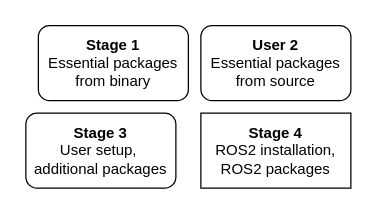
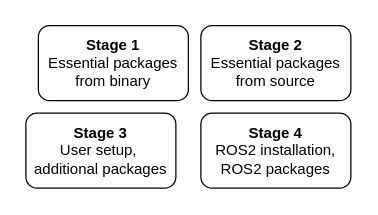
node "User 2 Essential packages from source": label "User 2 Essential packages from source" -> "Stage 2 Essential packages from source"
node "Stage 4 ROS2 installation, ROS2 packages": shape rectangle -> rounded rectangle
